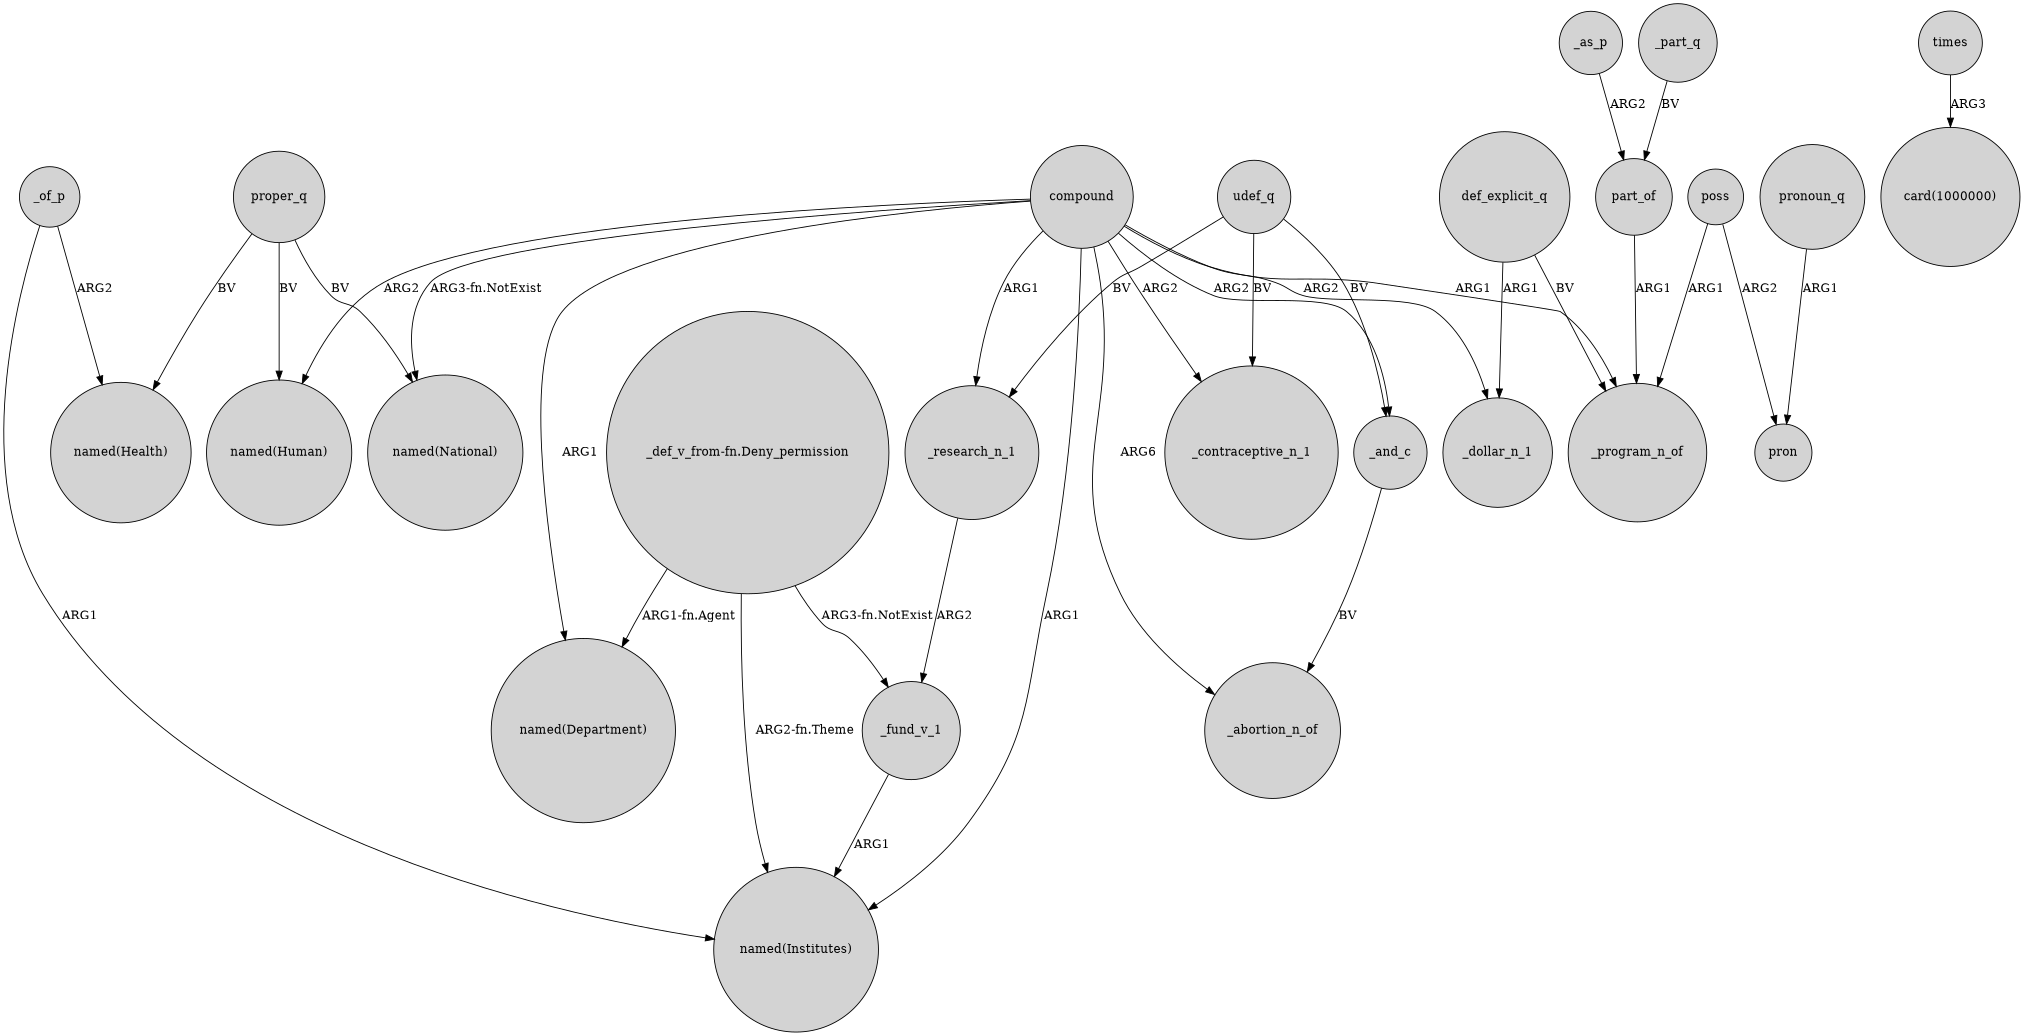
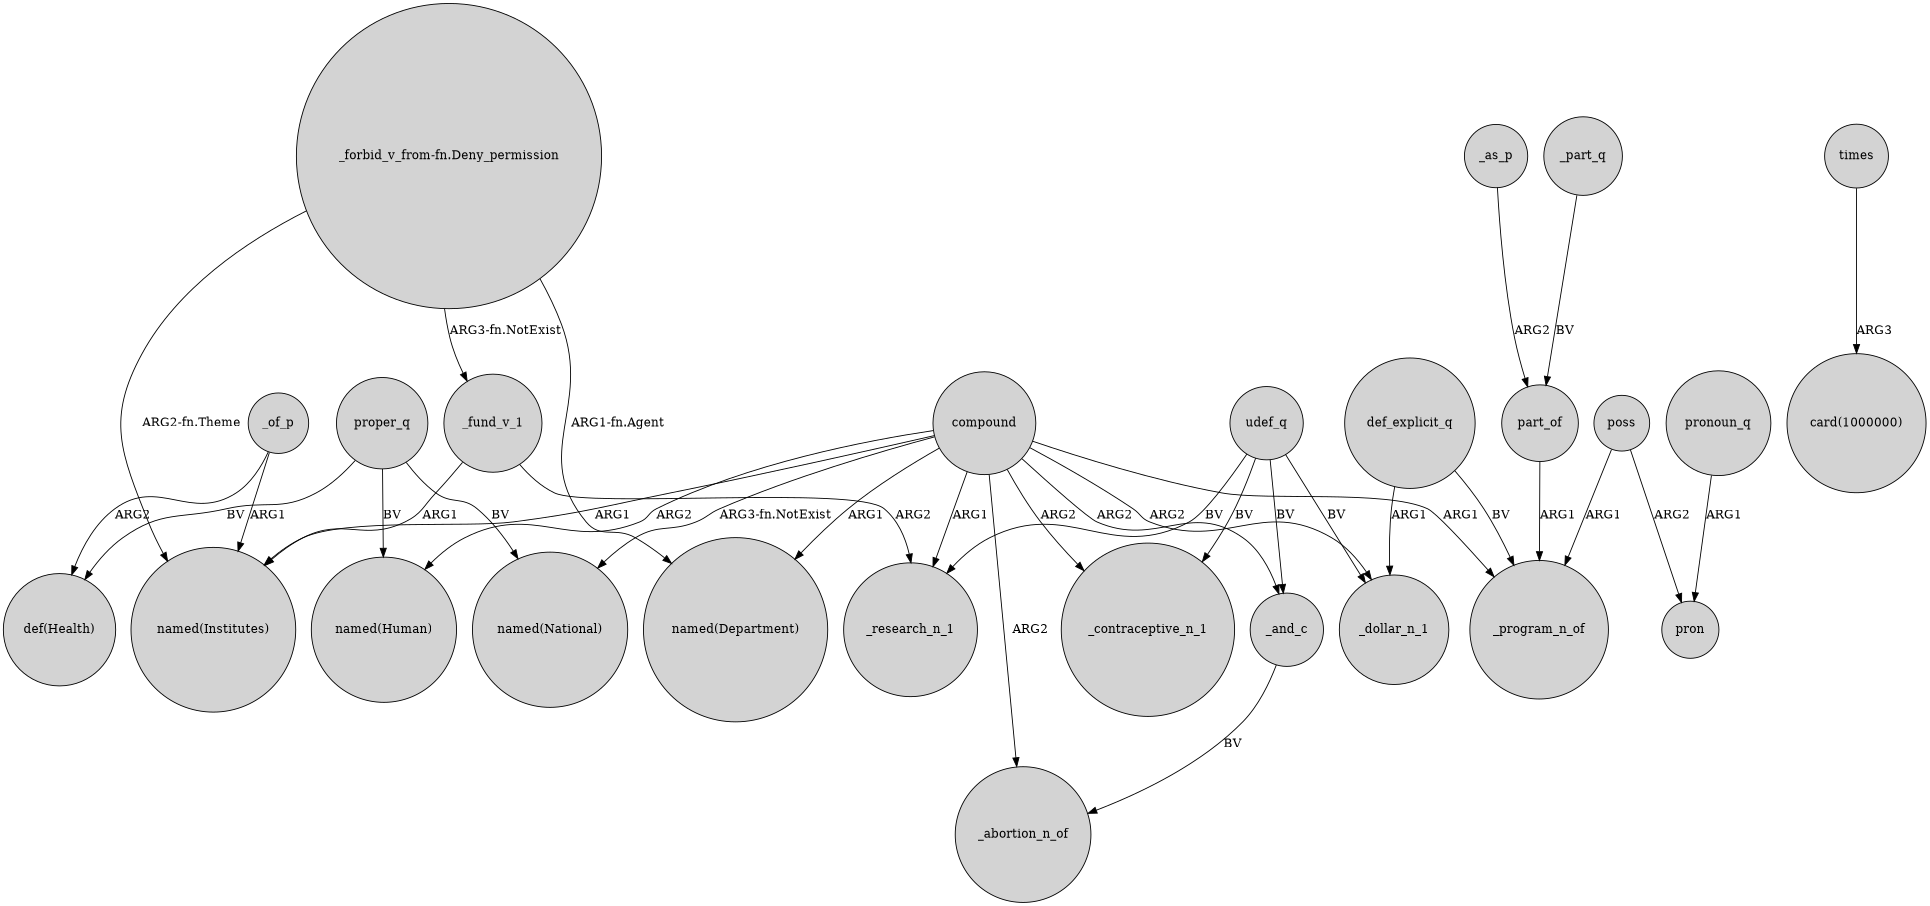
node "named(Health)": label "named(Health)" -> "def(Health)"
node "_def_v_from-fn.Deny_permission": label "_def_v_from-fn.Deny_permission" -> "_forbid_v_from-fn.Deny_permission"
edge "compound" -> "_abortion_n_of": label "ARG6" -> "ARG2"
edge "udef_q" -> "_dollar_n_1": added, label "BV"
edge "_research_n_1" -> "_fund_v_1": reversed
